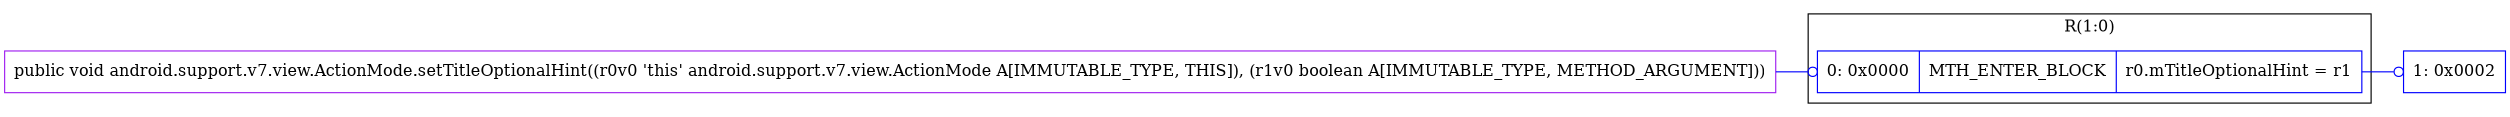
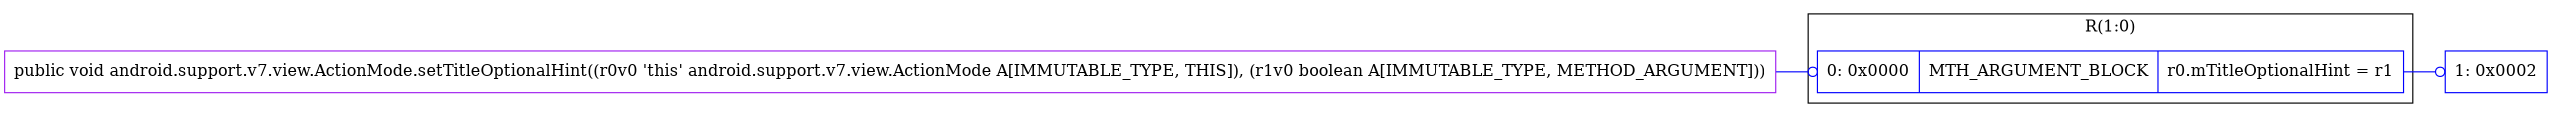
node "0: 0x0000": text "MTH_ENTER_BLOCK" -> "MTH_ARGUMENT_BLOCK"
